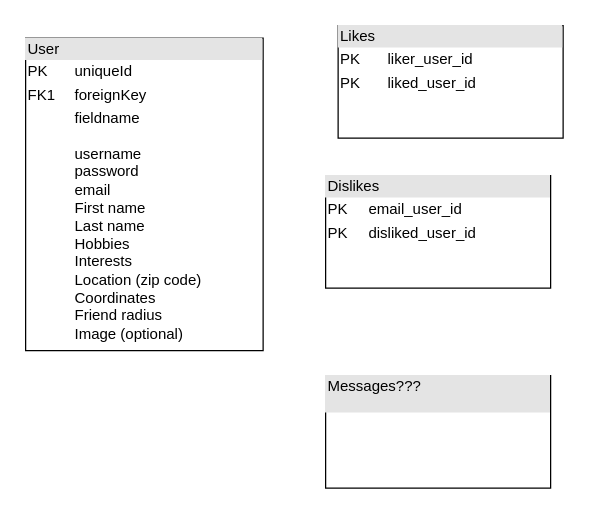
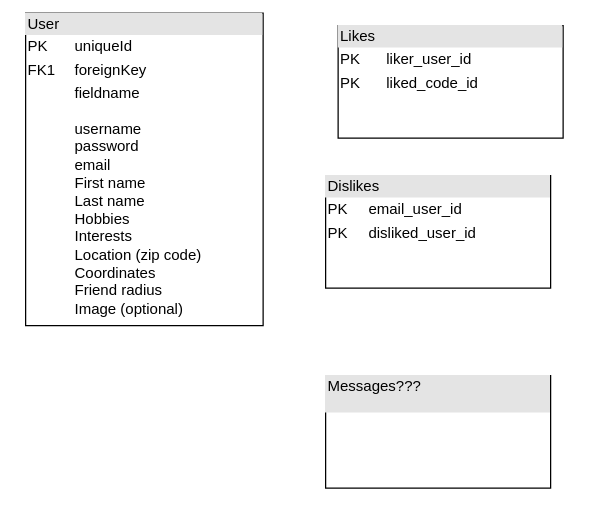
node "Likes PK liker_user_id PK liked_user_id": label "Likes PK liker_user_id PK liked_user_id" -> "Likes PK liker_user_id PK liked_code_id"
node "User PK uniqueId FK1 foreignKey fieldname username password email First name Last name Hobbies Interests Location (zip code) Coordinates Friend radius Image (optional)": moved (144, 194) -> (144, 169)
